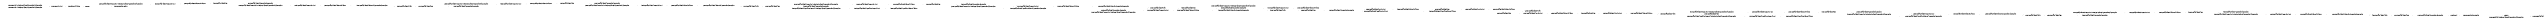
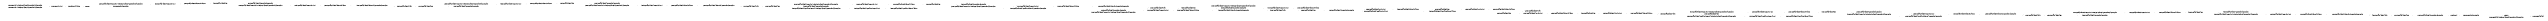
node "5 ResNet/AsymmetricQuantizer/ops_quantize": label "5 ResNet/AsymmetricQuantizer/ops_quantize" -> "5 ResNet/AsymmetricQuantizer/asymmetric_quantize"
